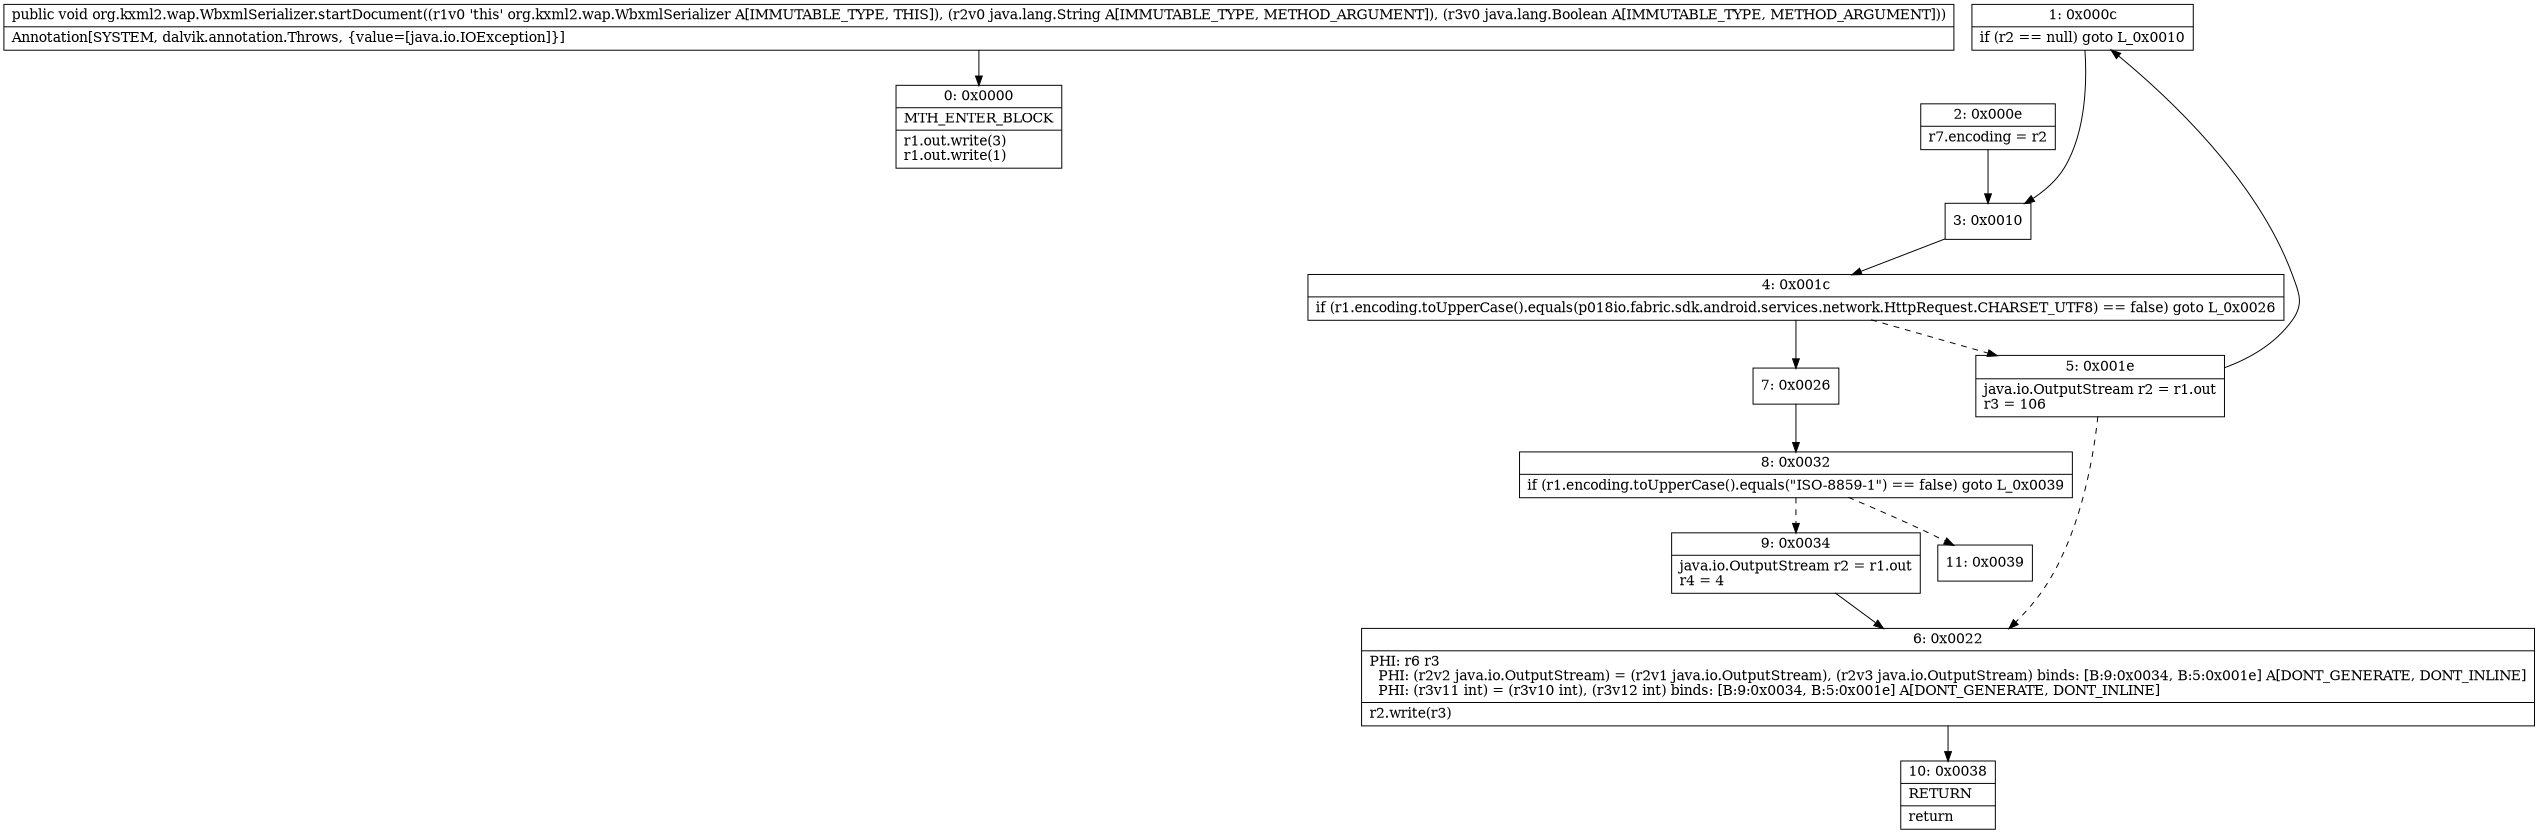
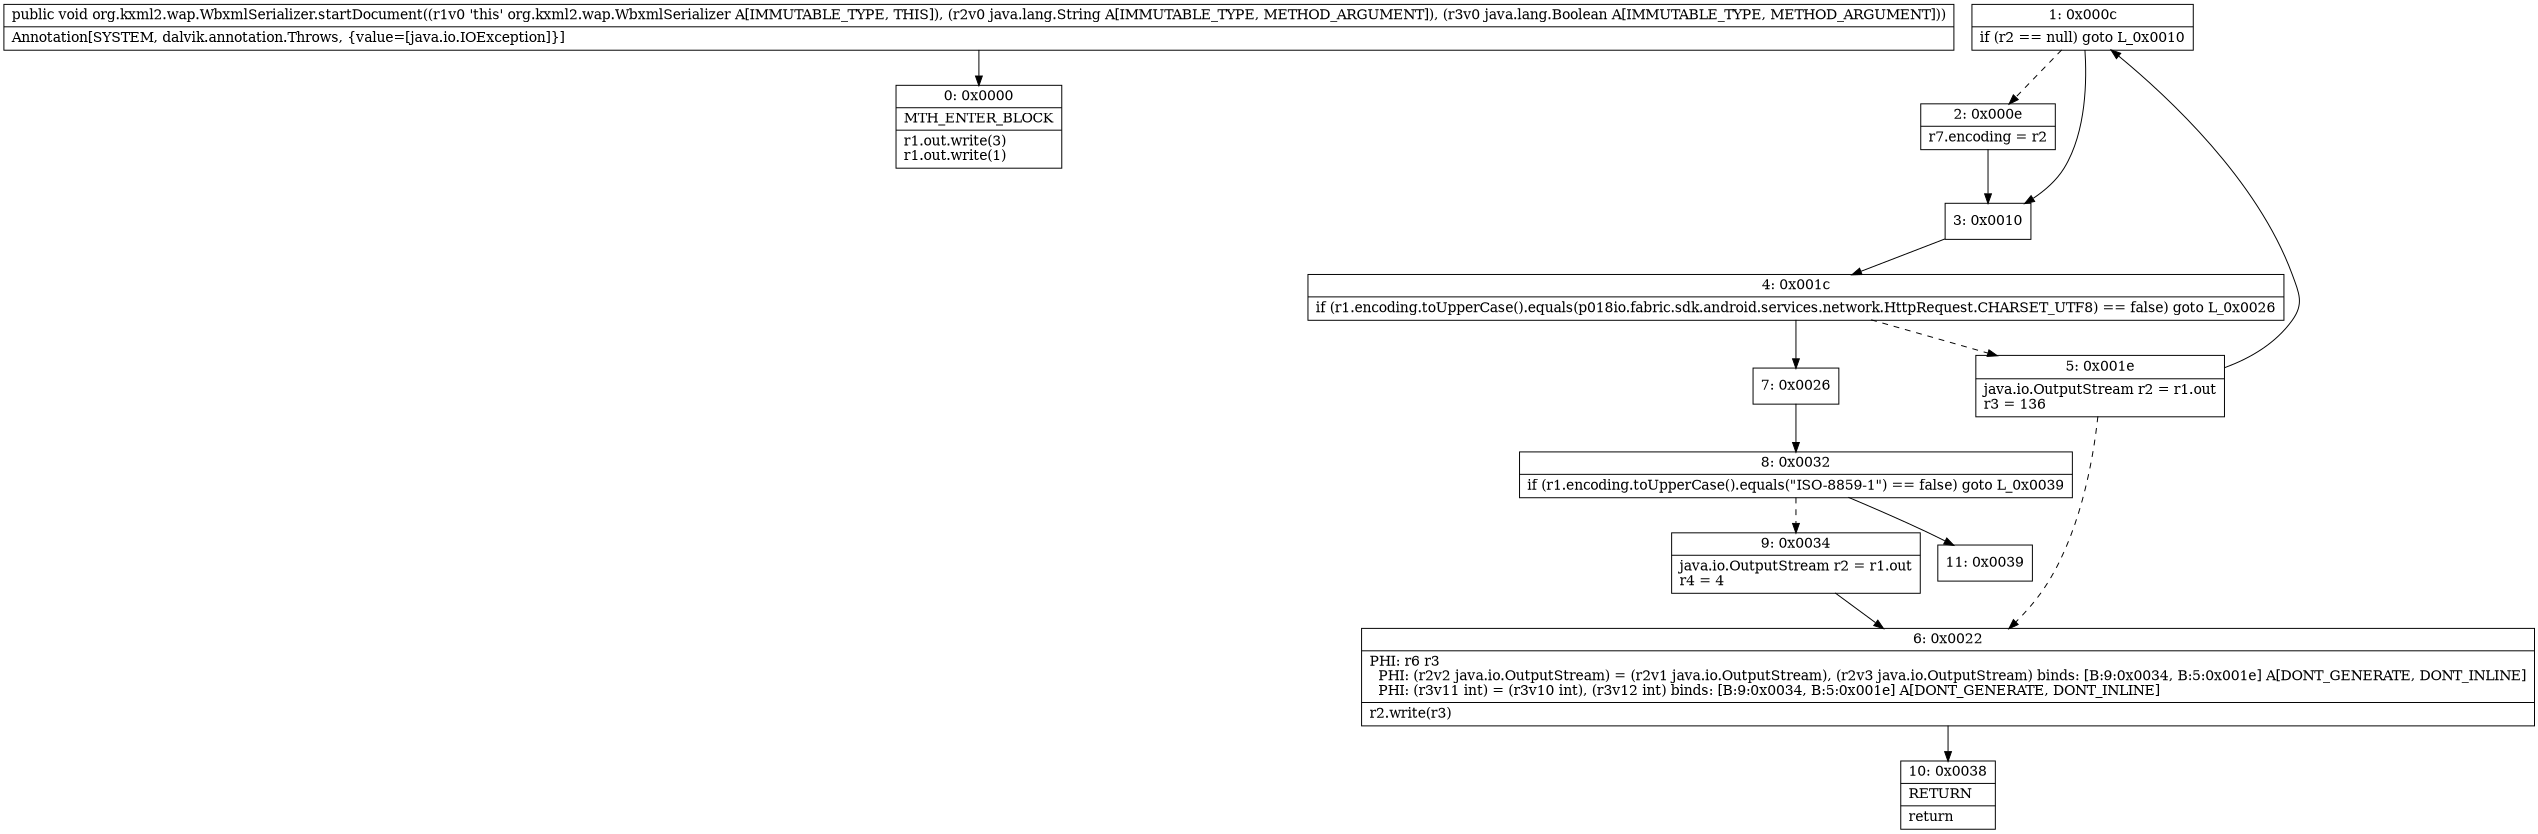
edge "1: 0x000c" -> "2: 0x000e": added
node "5: 0x001e": text "r3 = 106" -> "r3 = 136"
edge "8: 0x0032" -> "11: 0x0039": style dashed -> solid
